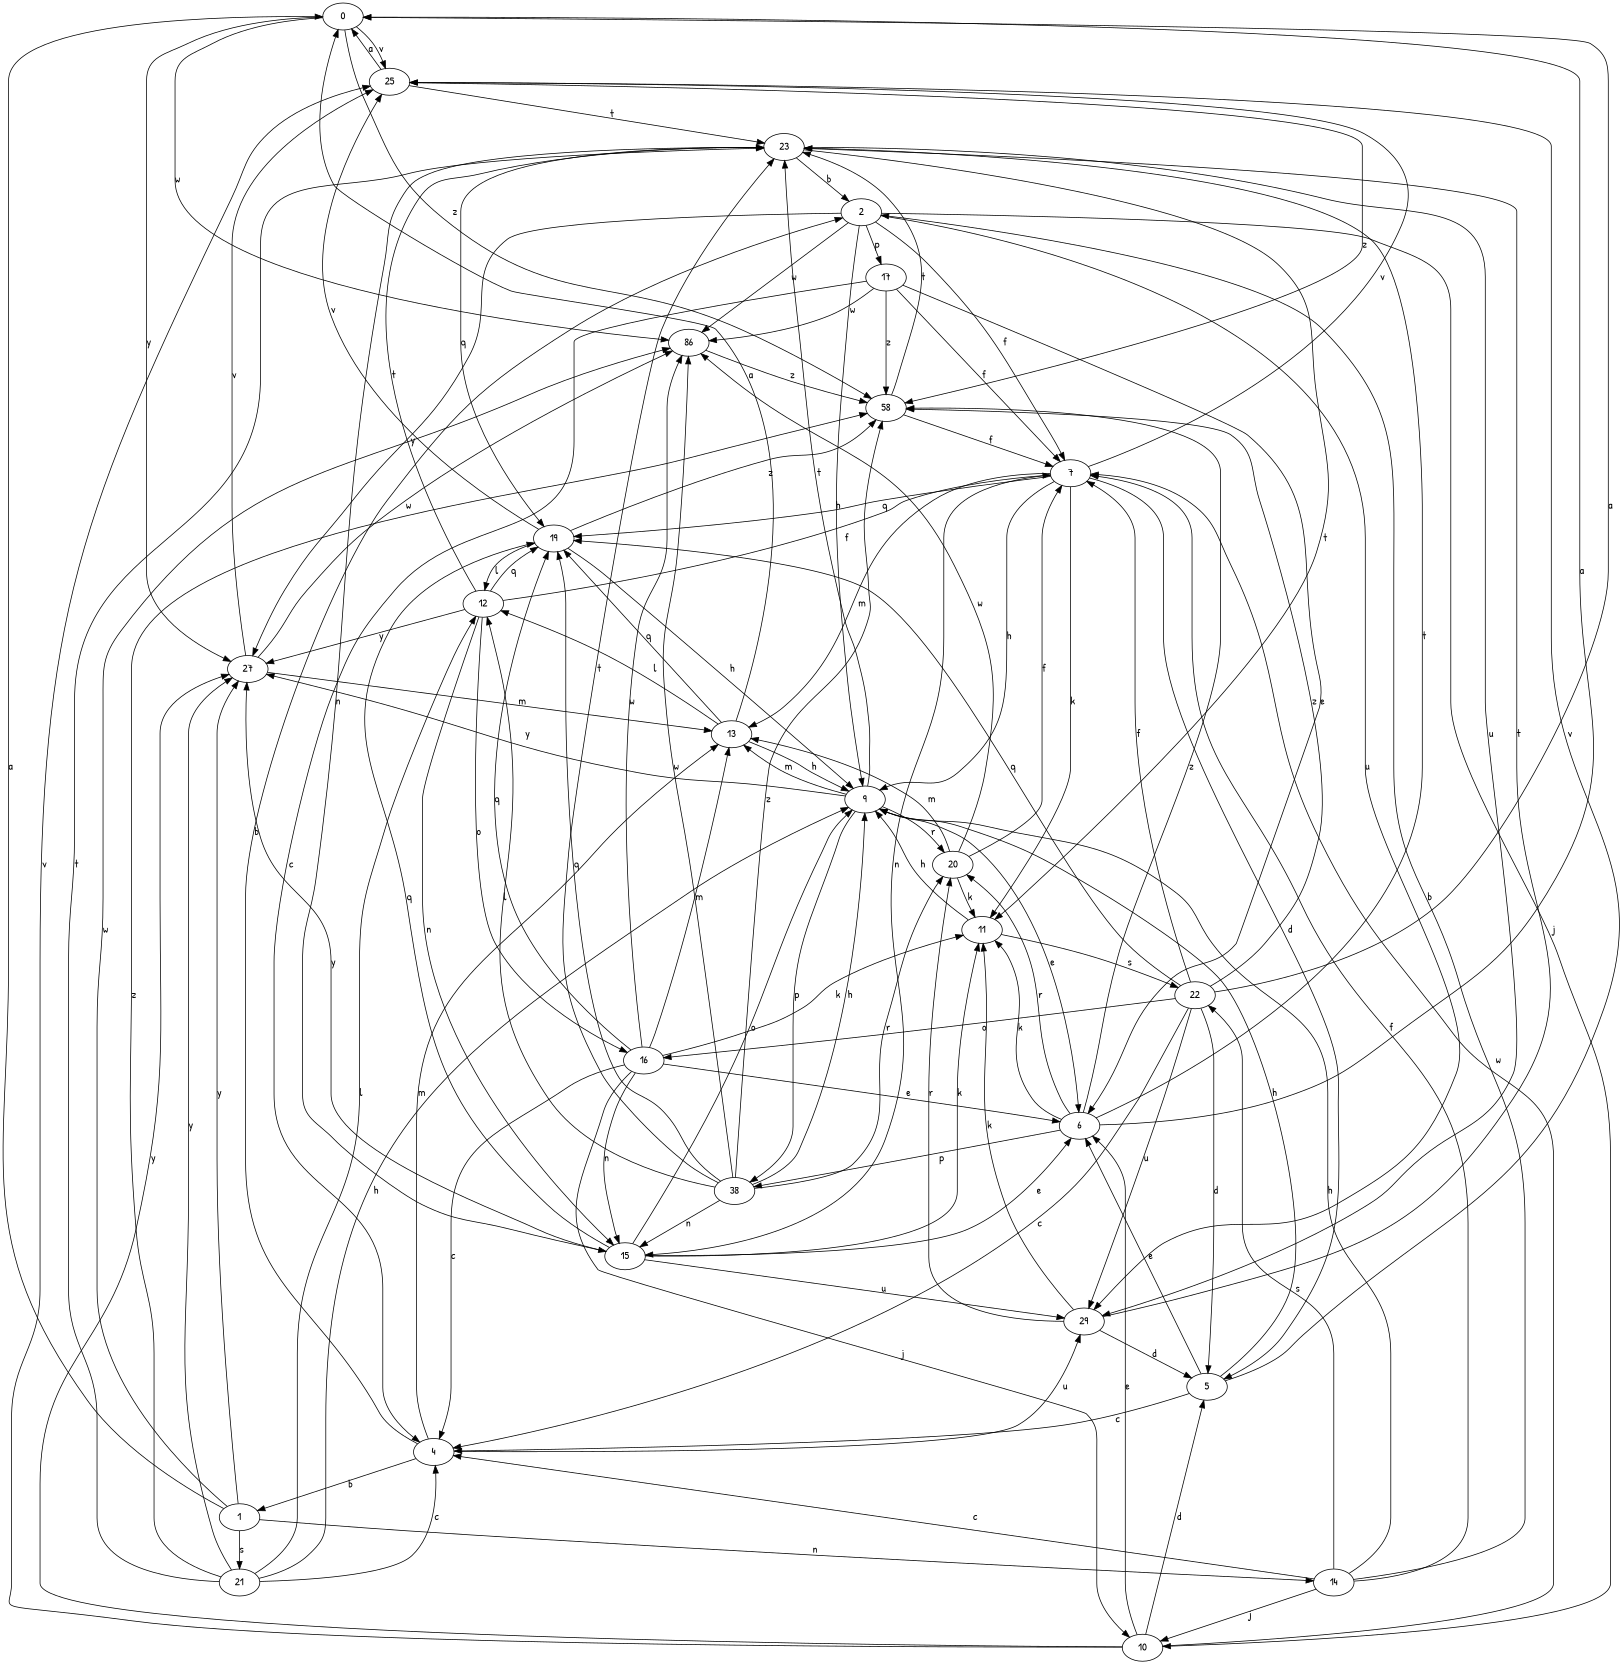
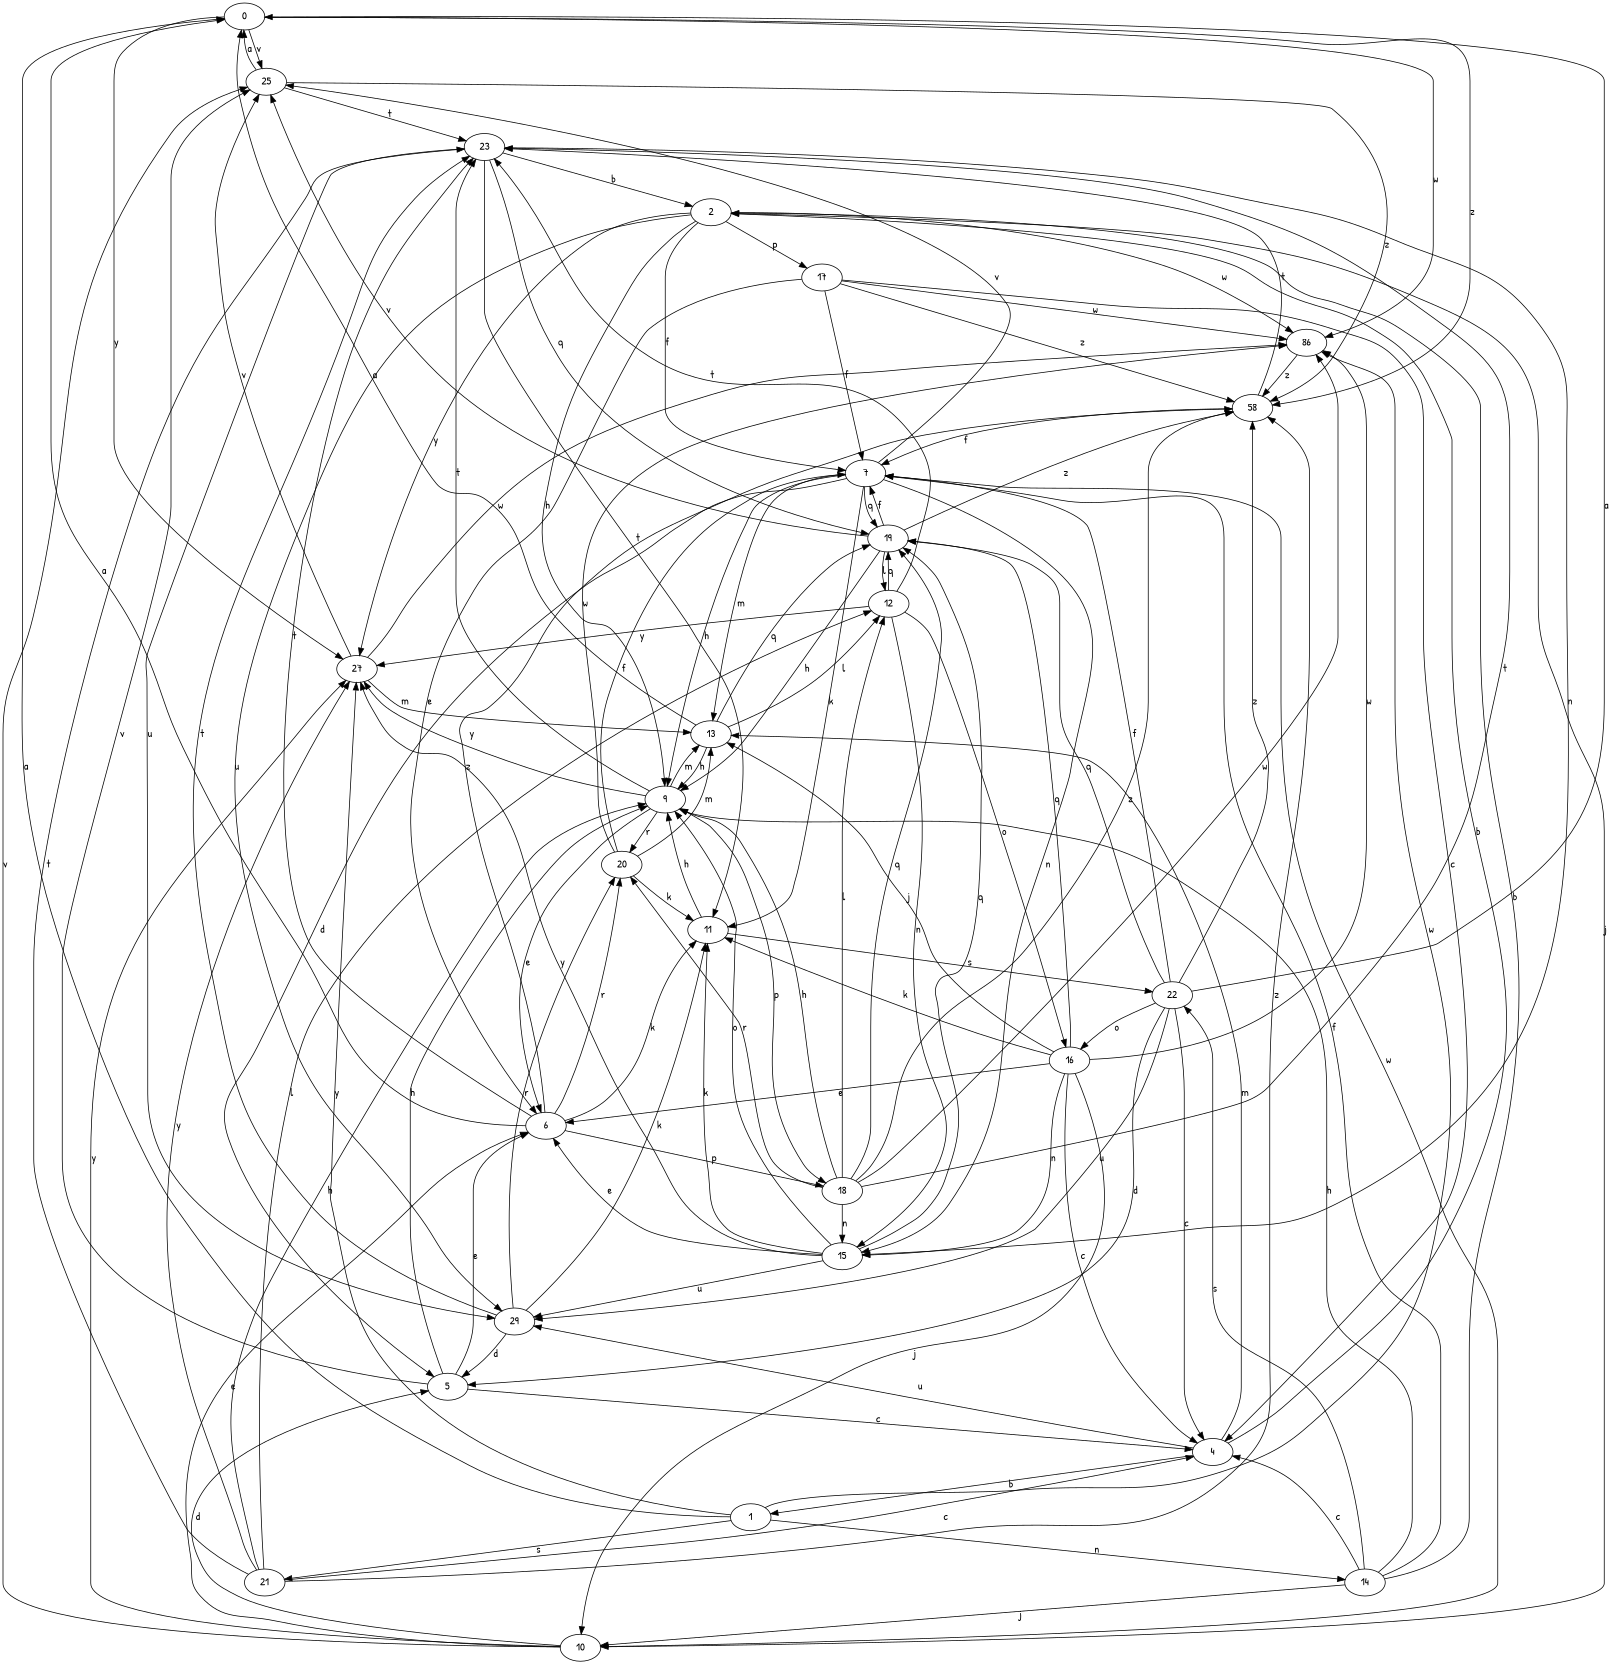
edge "12" -> "7": now "19" -> "7"
edge "16" -> "13": label "m" -> "j"
node "38": label "38" -> "18"
